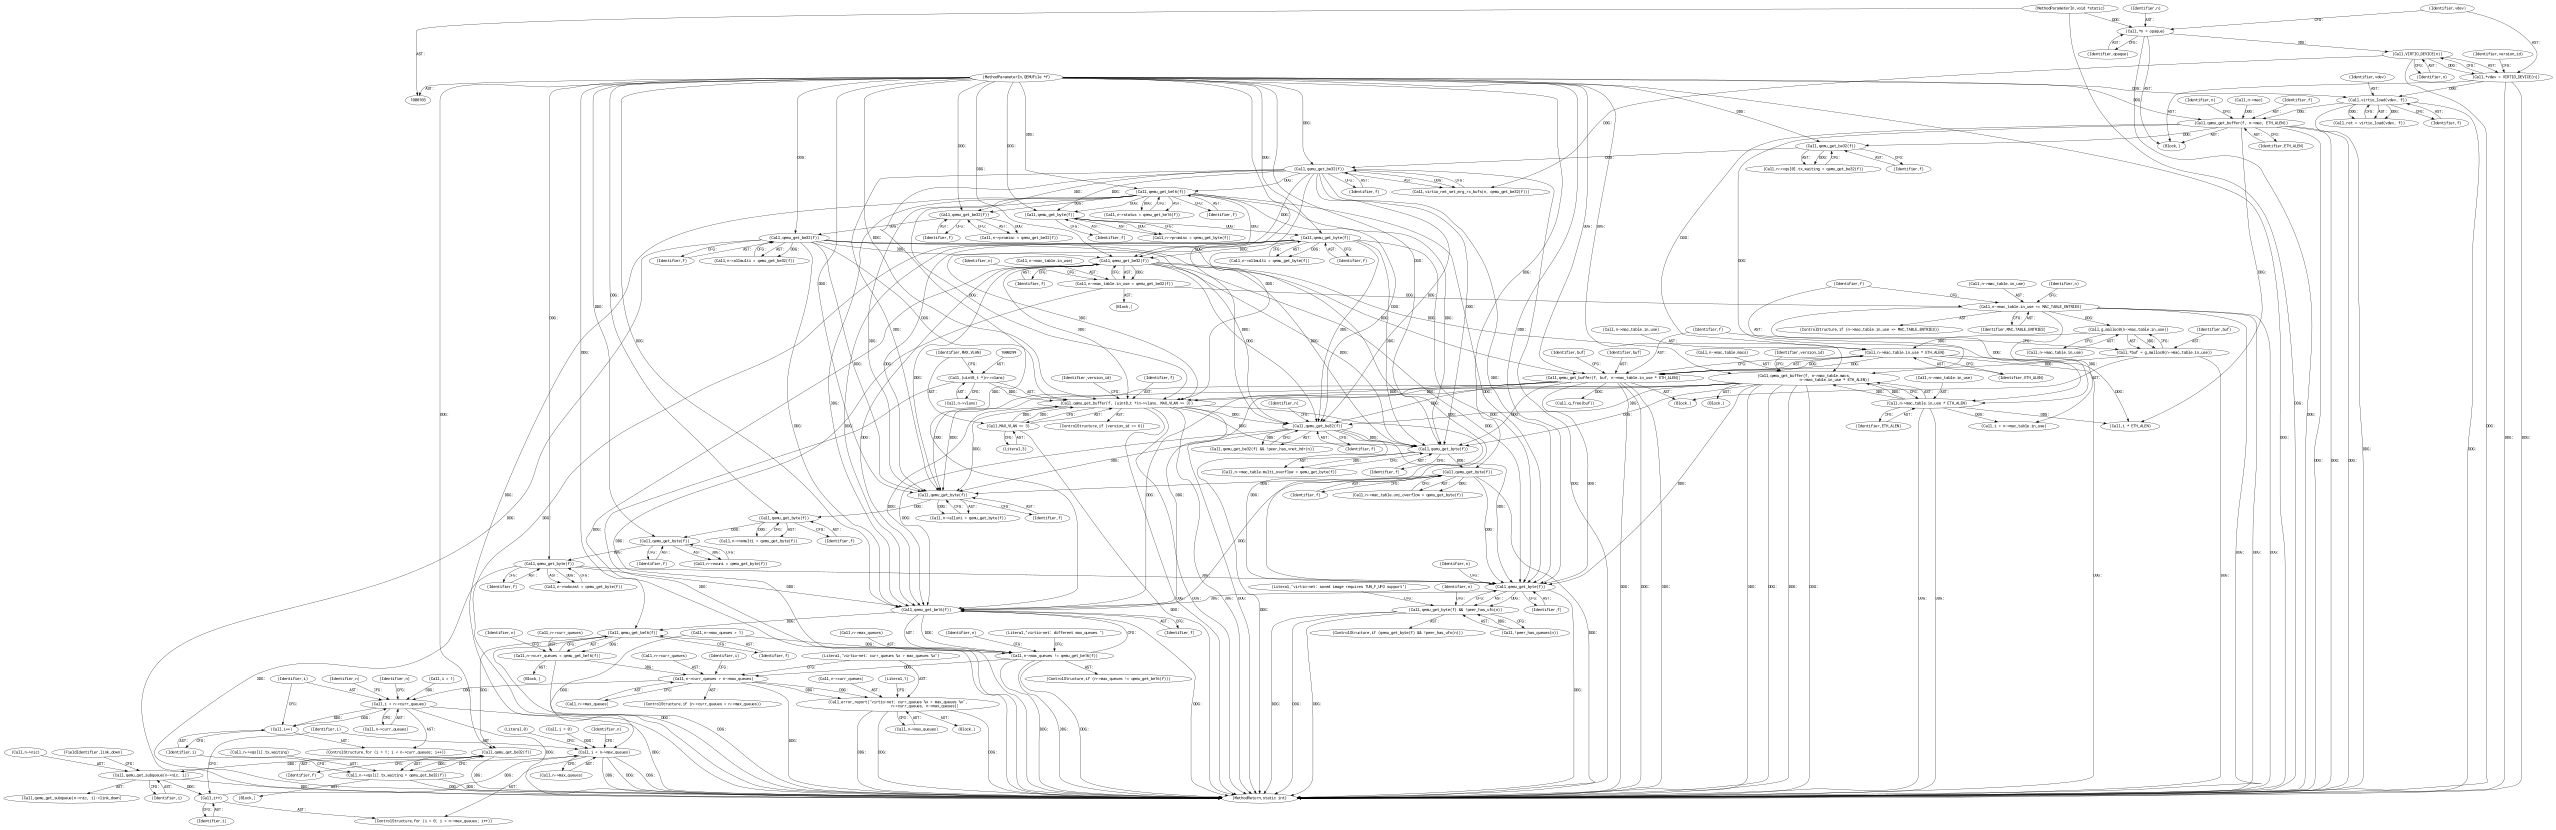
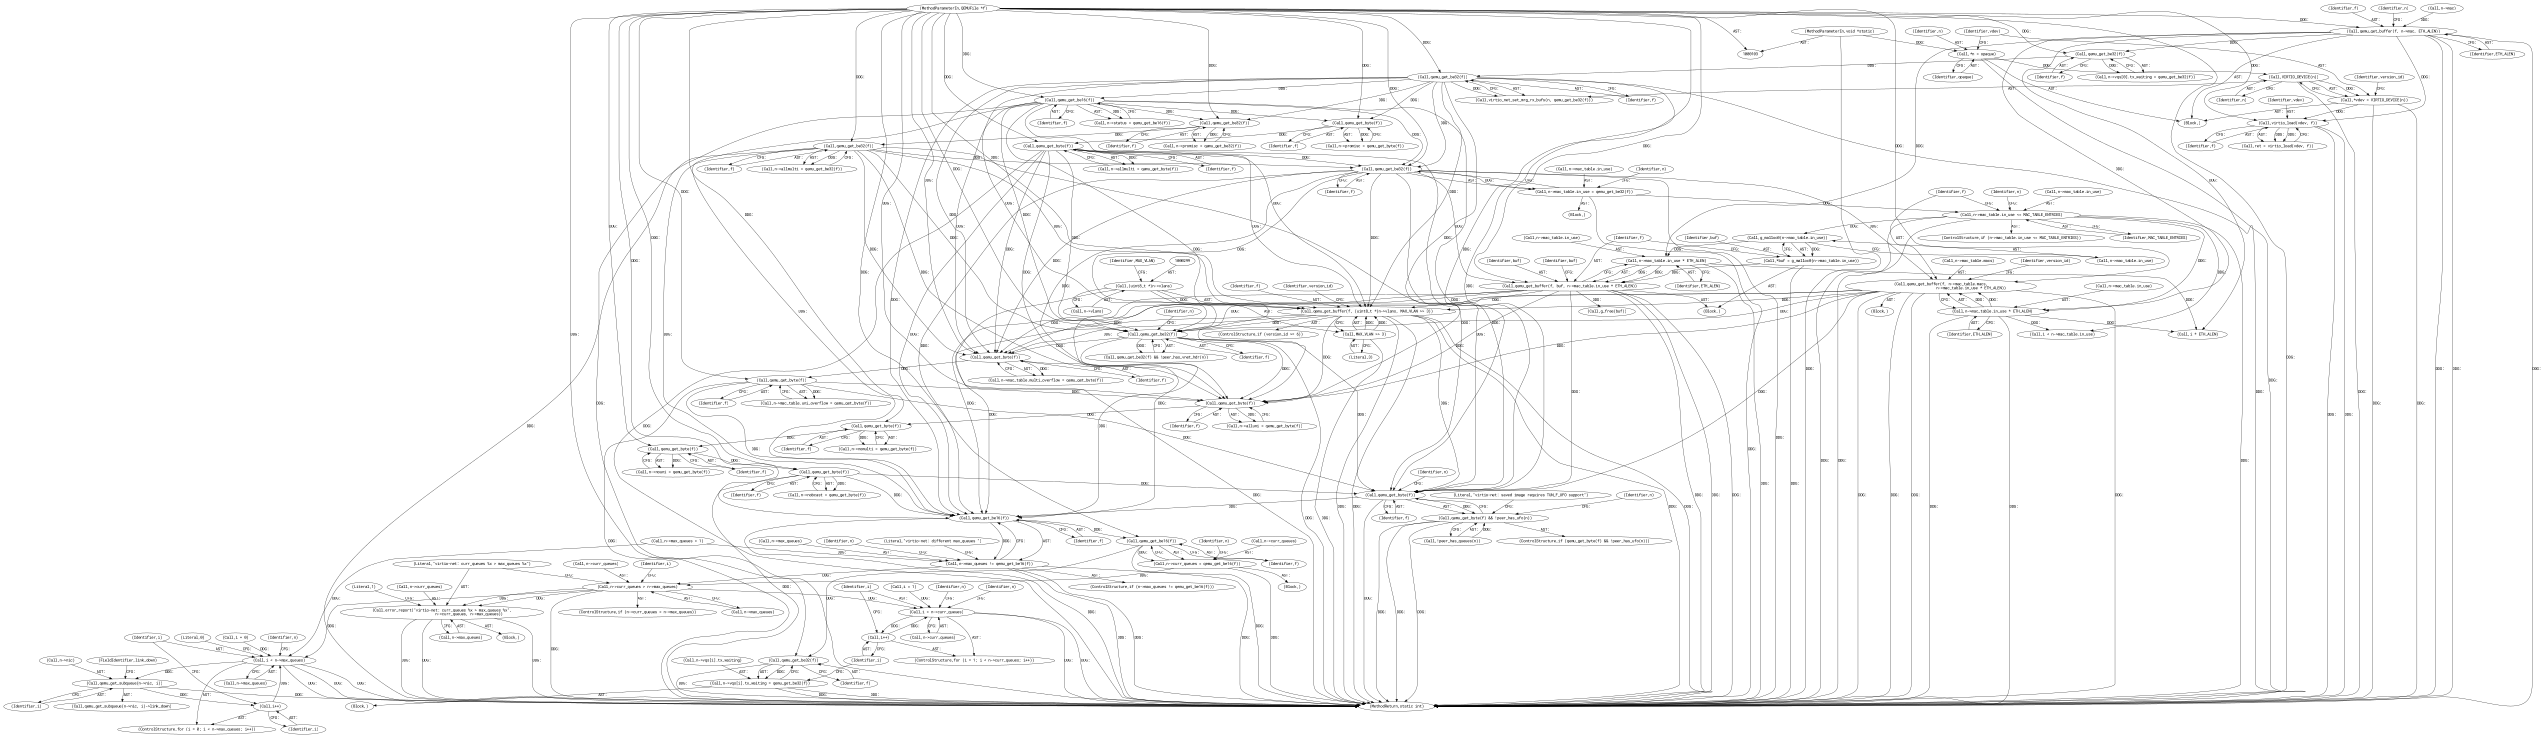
edge "(Call,virtio_load(vdev, f))" -> "(Call,qemu_get_buffer(f, n->mac, ETH_ALEN))": reversed
edge "(Call,VIRTIO_DEVICE(n))" -> "(Call,virtio_net_set_mrg_rx_bufs(n, qemu_get_be32(f)))": label "DDG: " -> "AST: "
edge "(Identifier,MAX_VLAN)" -> "(Call,MAX_VLAN >> 3)": now "(Call,(uint8_t *)n->vlans)" -> "(Call,MAX_VLAN >> 3)"
edge "(Call,n->curr_queues > n->max_queues)" -> "(Call,i < n->max_queues)": added, label "DDG:"
